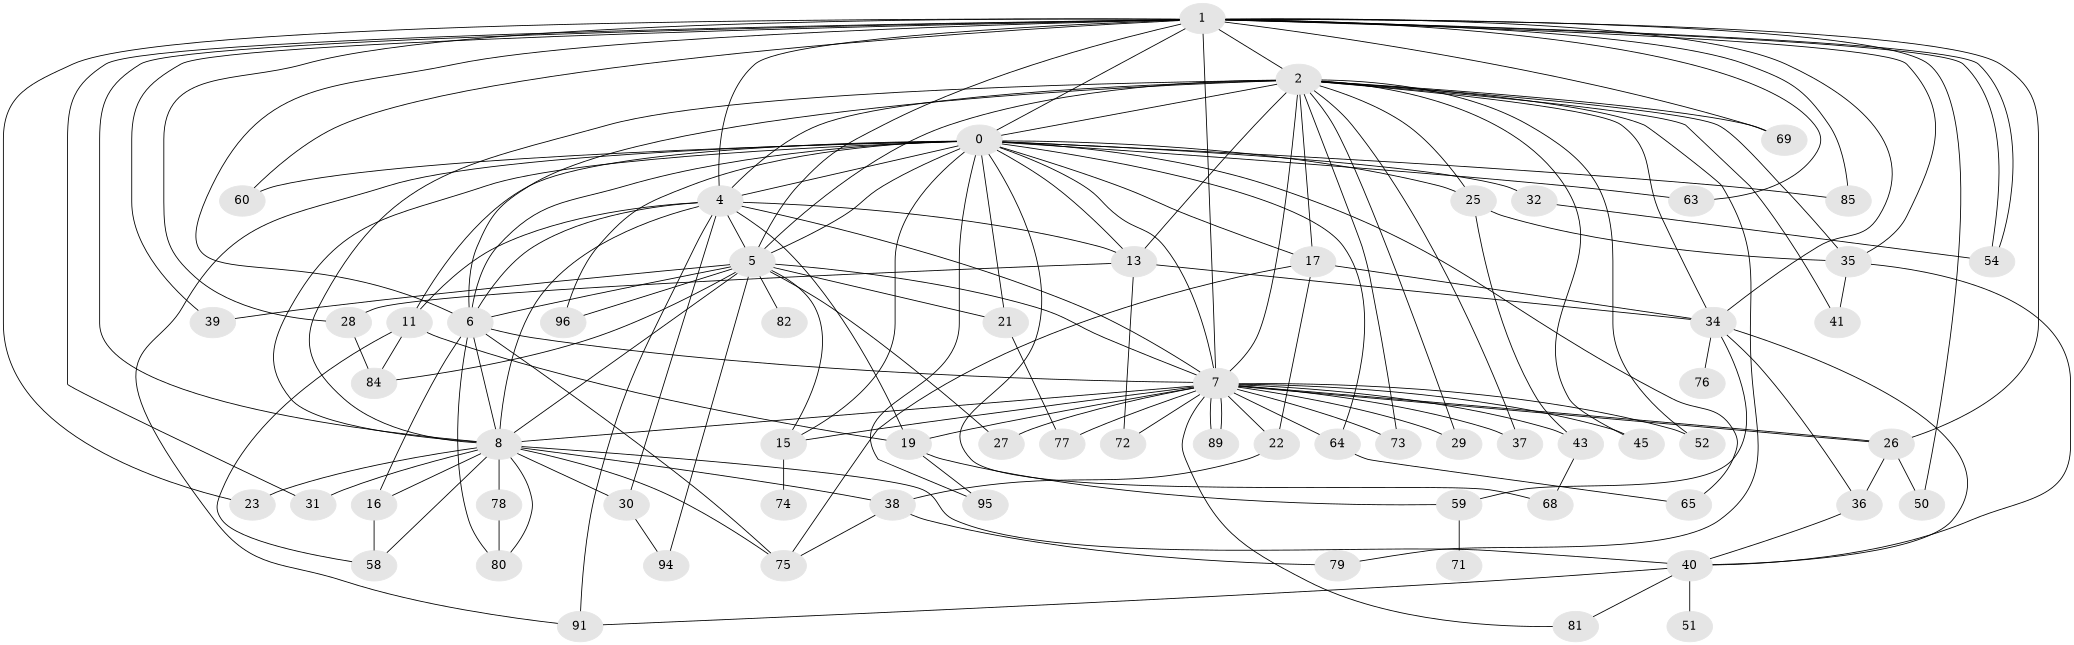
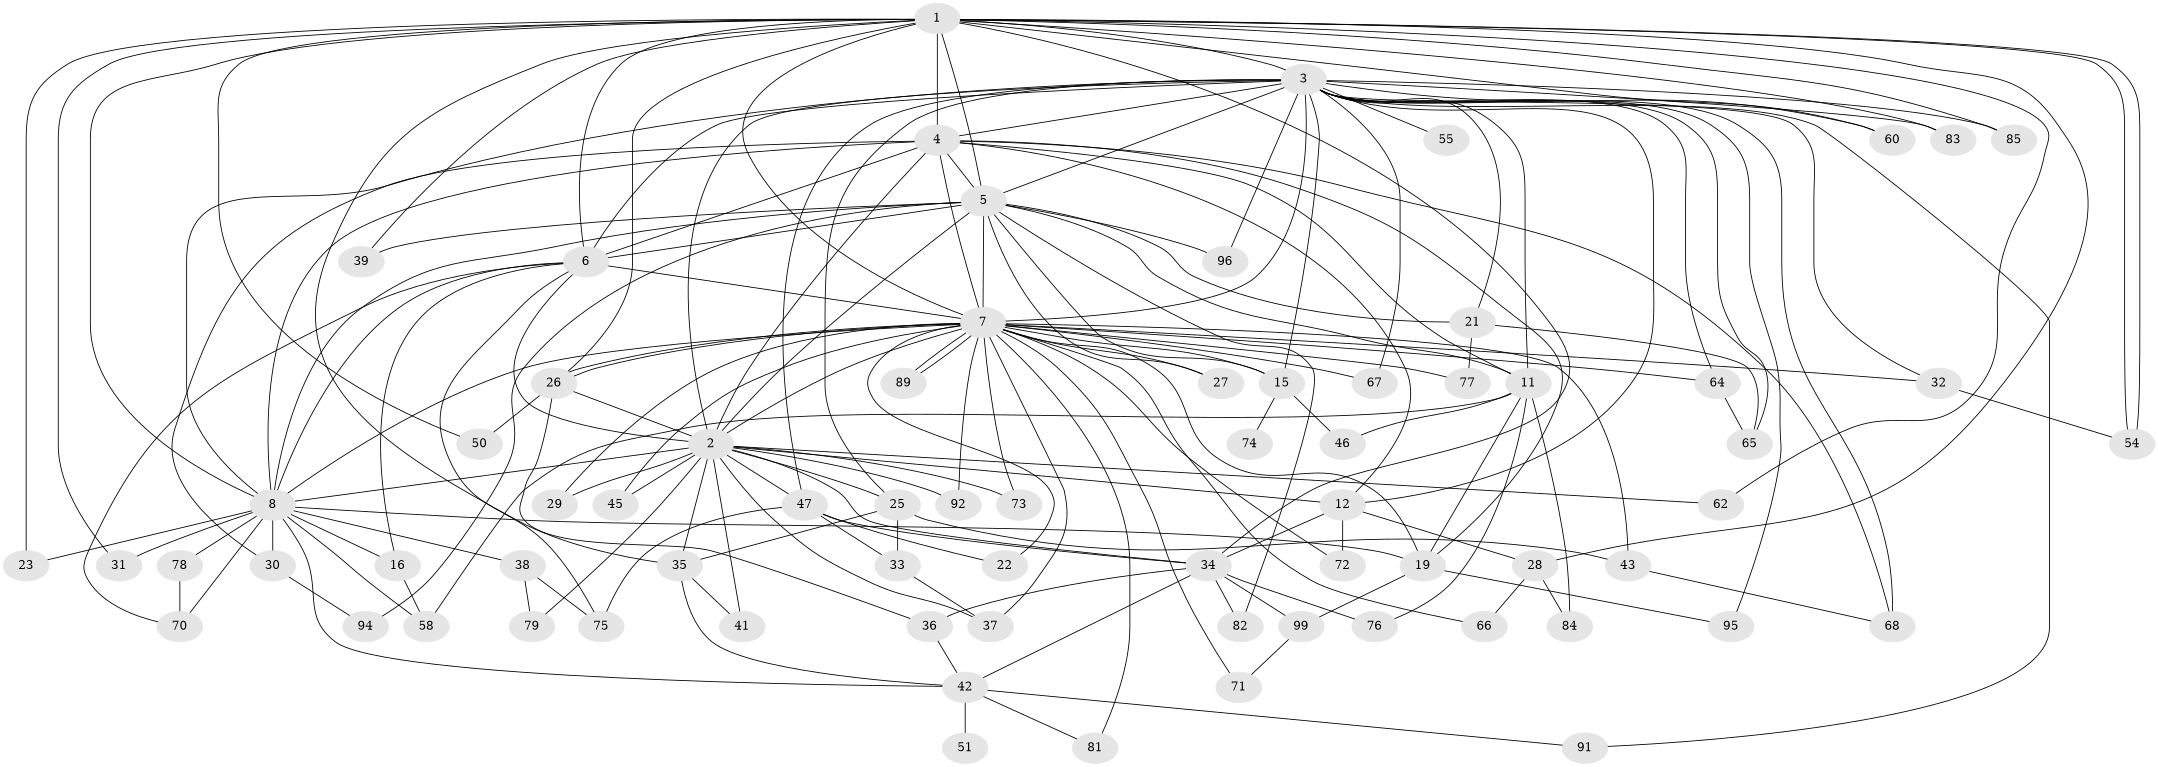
edge "1" -- "2": now "26" -- "2"
node "0": label "0" -> "3"
node "55": added
node "69": label "69" -> "62"
node "63": label "63" -> "83"
node "13": label "13" -> "12"
node "17": label "17" -> "47"
edge "21" -- "65": added
edge "5" -- "84": now "5" -- "11"
edge "7" -- "32": added
node "67": added
edge "4" -- "91": now "4" -- "68"
node "46": added
node "52": label "52" -> "92"
edge "7" -- "71": added
edge "22" -- "38": removed
edge "8" -- "75": now "8" -- "19"
node "59": label "59" -> "99"
edge "11" -- "76": added
node "80": label "80" -> "70"
node "33": added
node "40": label "40" -> "42"
edge "34" -- "82": added
node "66": added
